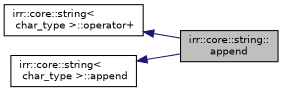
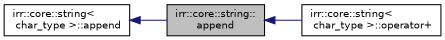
edge "irr::core::string:: append" -> "irr::core::string< char_type >::operator+": reversed
